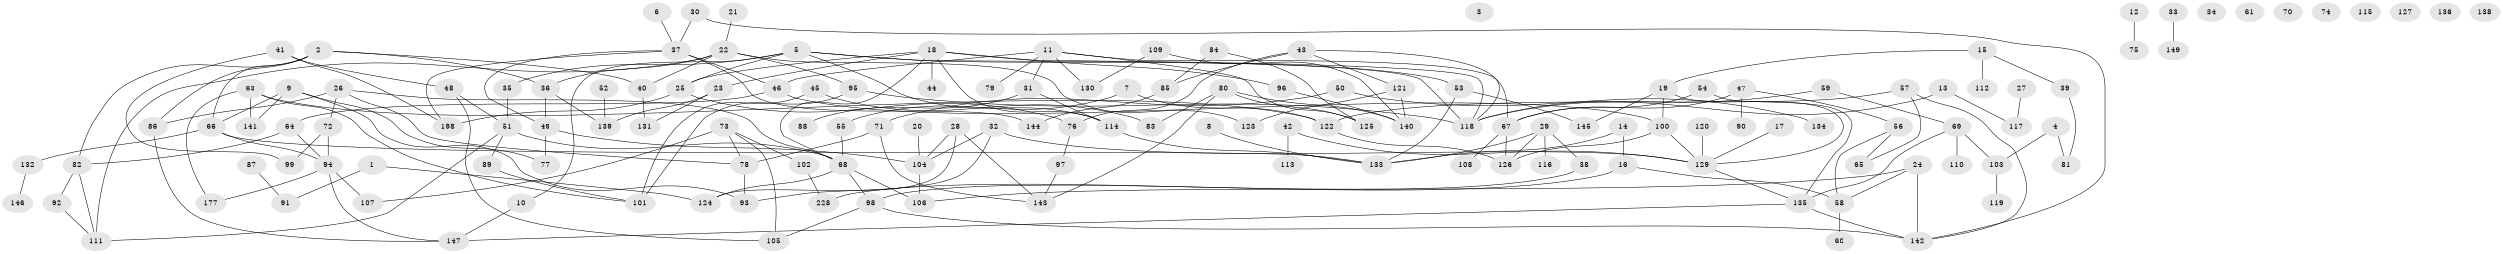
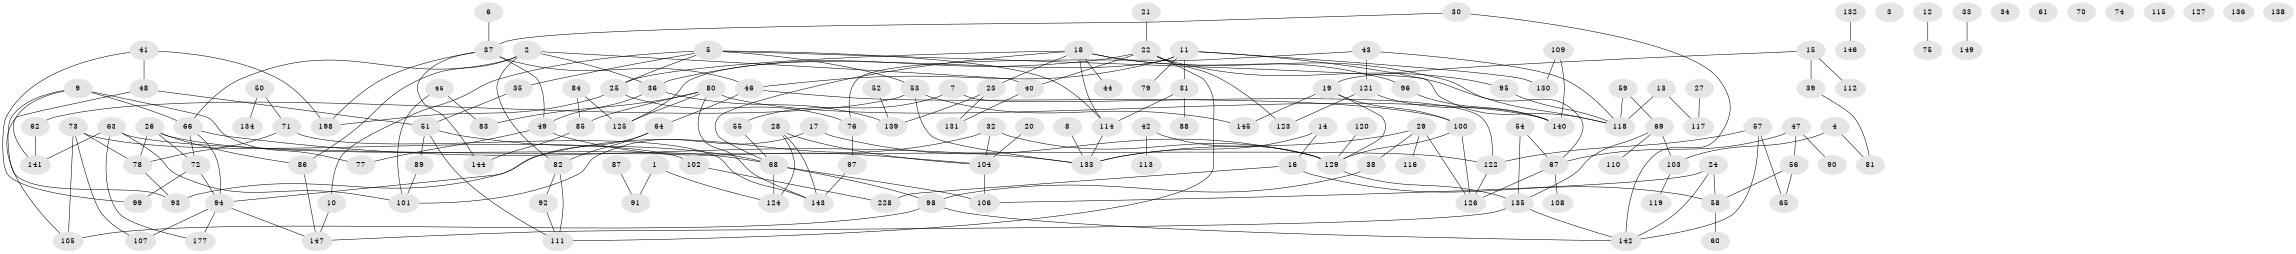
edge "43" -- "85": now "80" -- "85"
edge "95" -- "101": now "17" -- "101"
node "62": added
edge "66" -- "132": now "66" -- "72"
